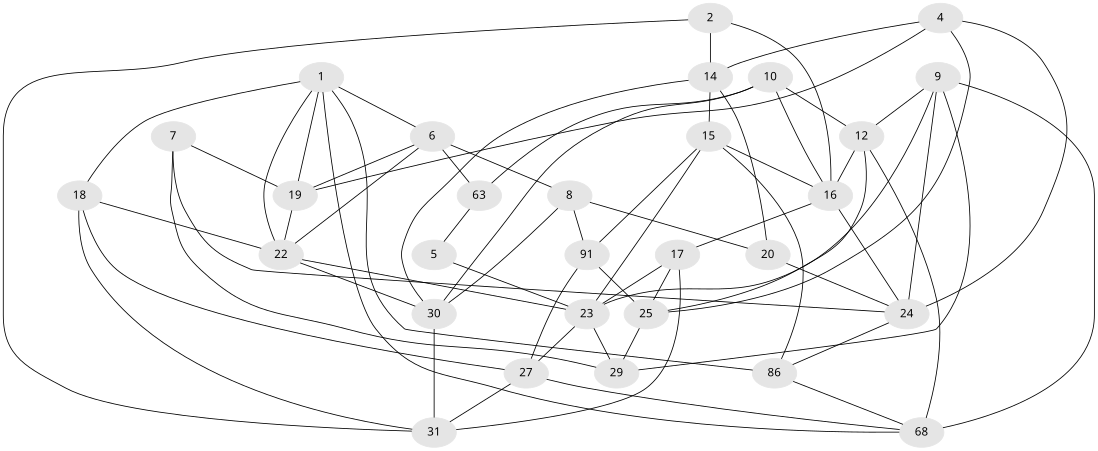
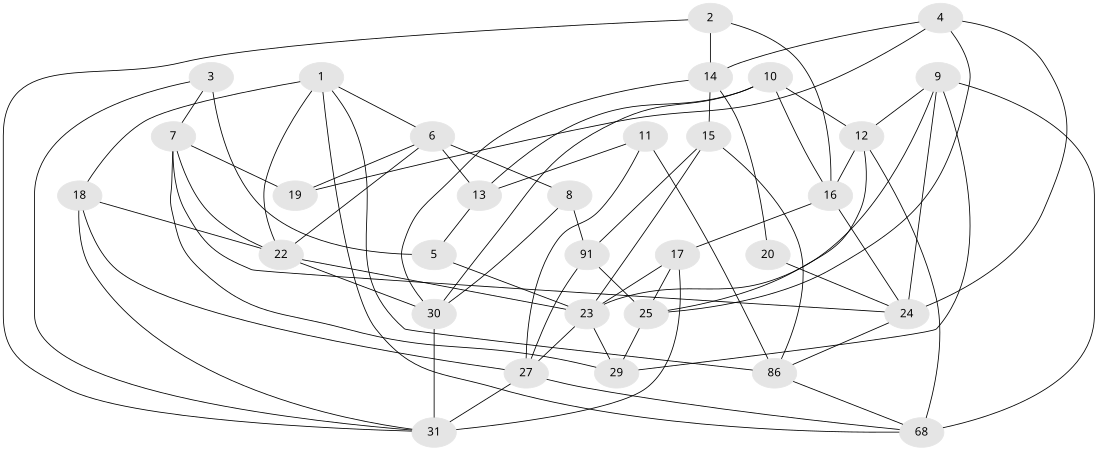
node "3": added
node "11": added
edge "1" -- "19": removed
edge "15" -- "16": removed
node "63": label "63" -> "13"
edge "19" -- "22": now "7" -- "22"
edge "8" -- "20": removed
